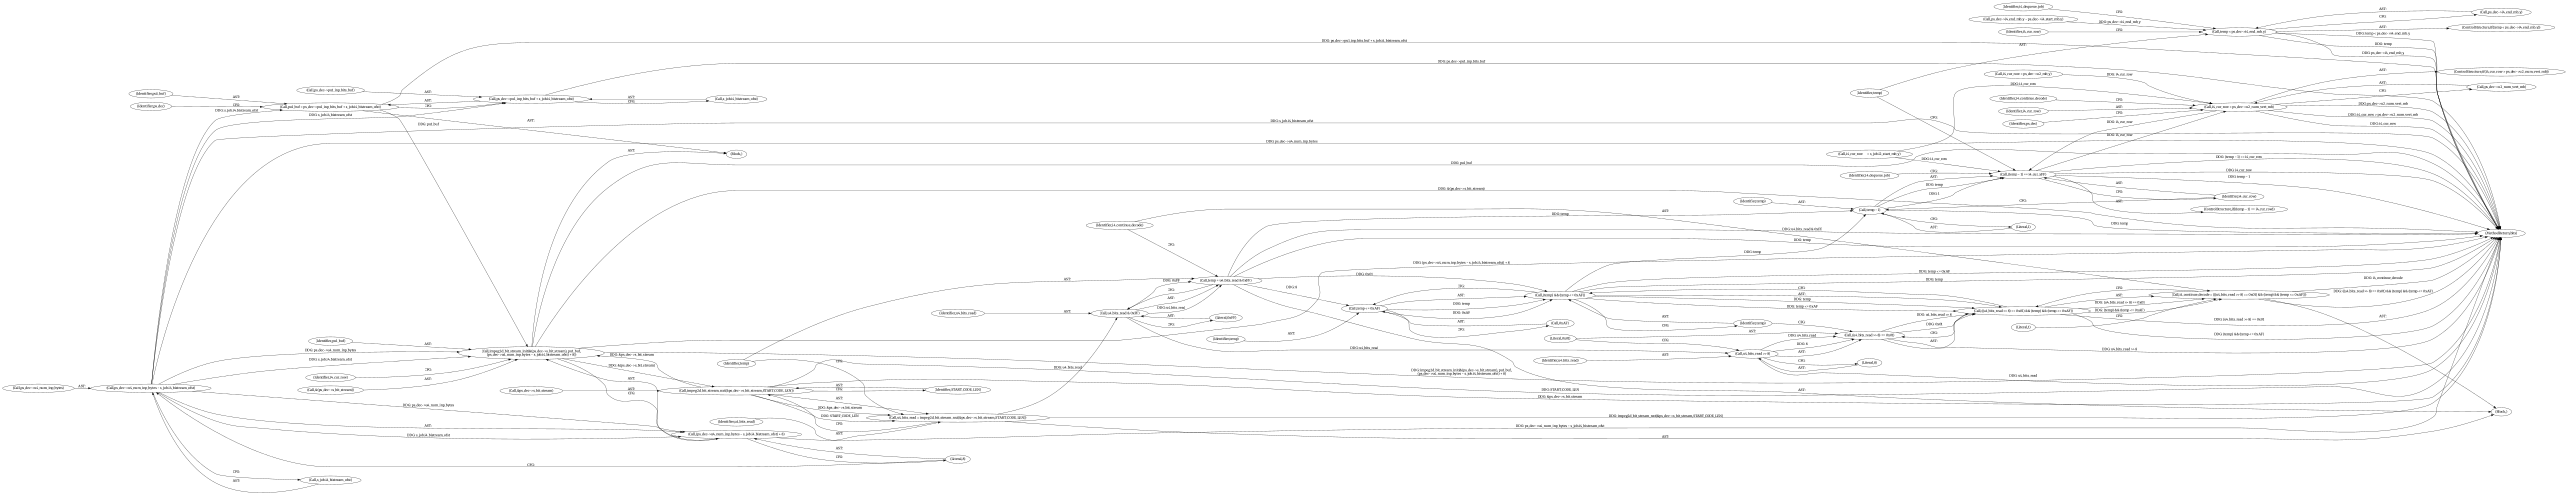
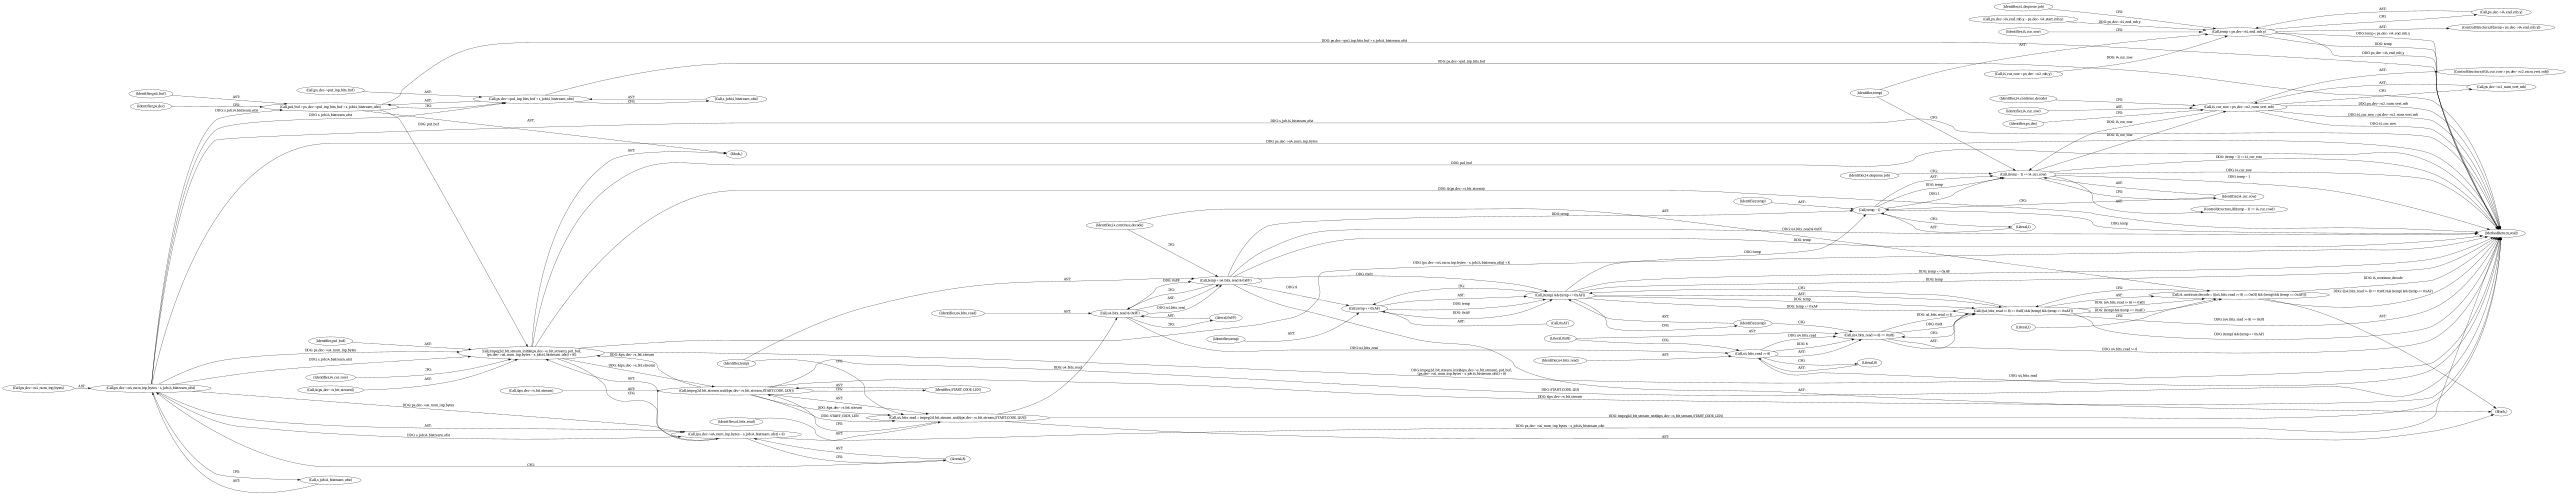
edge "(Call,i4_cur_row = ps_dec->u2_mb_y)" -> "(Call,i4_cur_row > ps_dec->u2_num_vert_mb)": now "(Call,i4_cur_row = ps_dec->u2_mb_y)" -> "(Call,temp < ps_dec->i4_end_mb_y)"
node "(Call,i4_cur_row      = s_job.i2_start_mb_y)": removed
node "(Call,(temp - 1) == i4_cur_xFF)": label "(Call,(temp - 1) == i4_cur_xFF)" -> "(Call,(temp - 1) == i4_cur_row)"
node "(MethodReturn,bits)": label "(MethodReturn,bits)" -> "(MethodReturn,void)"
edge "(Call,temp <= 0xAF)" -> "(Call,0xAF)": removed, label "CFG:"
